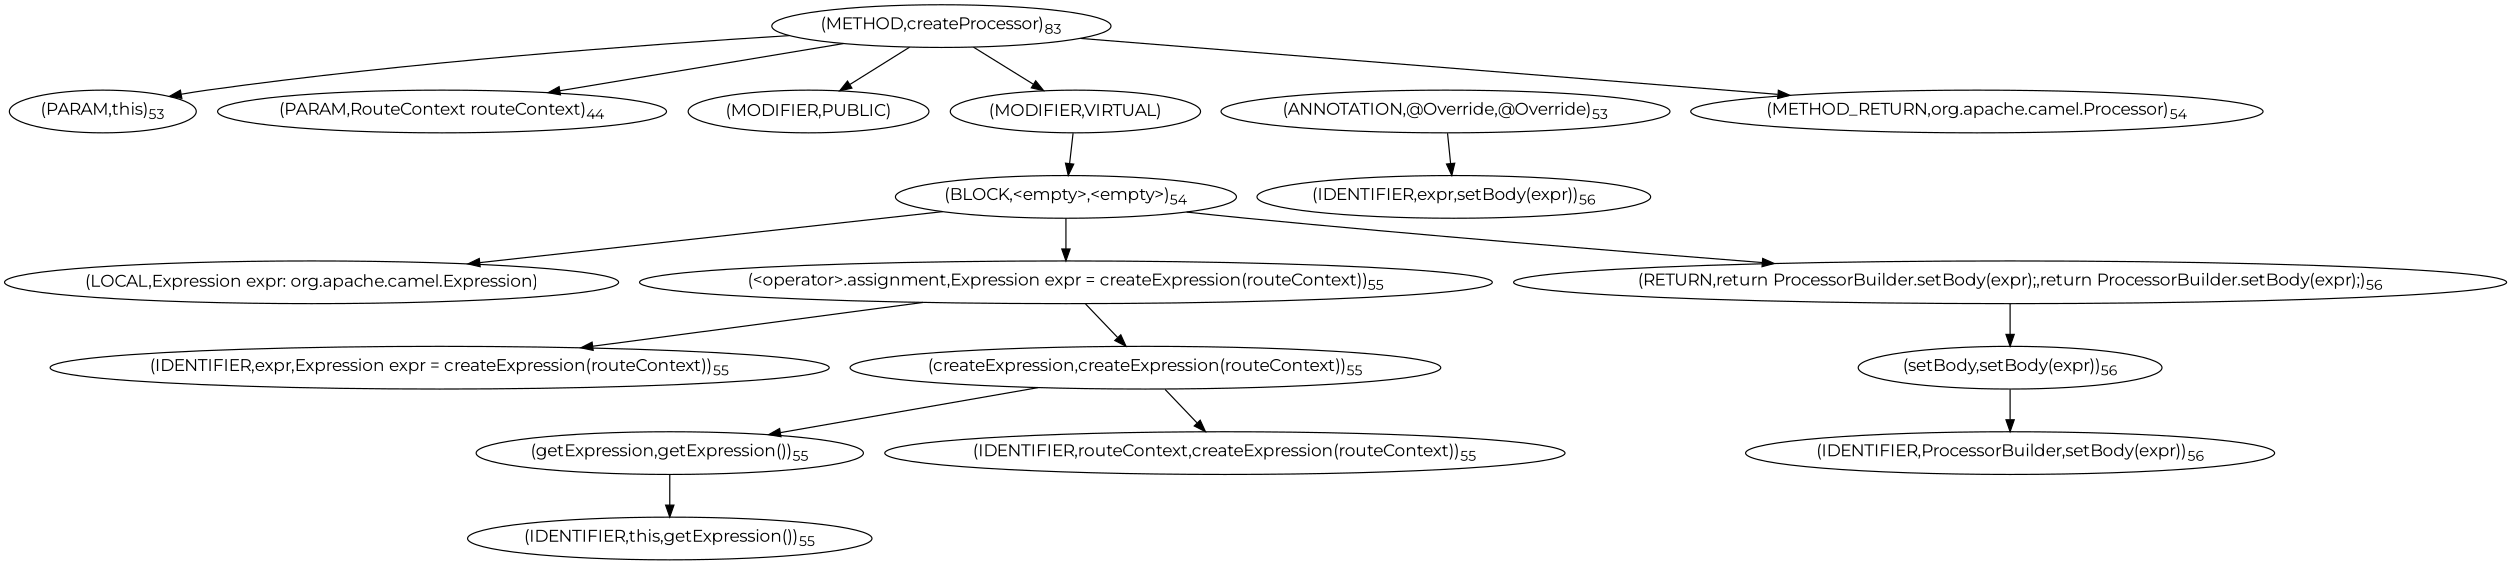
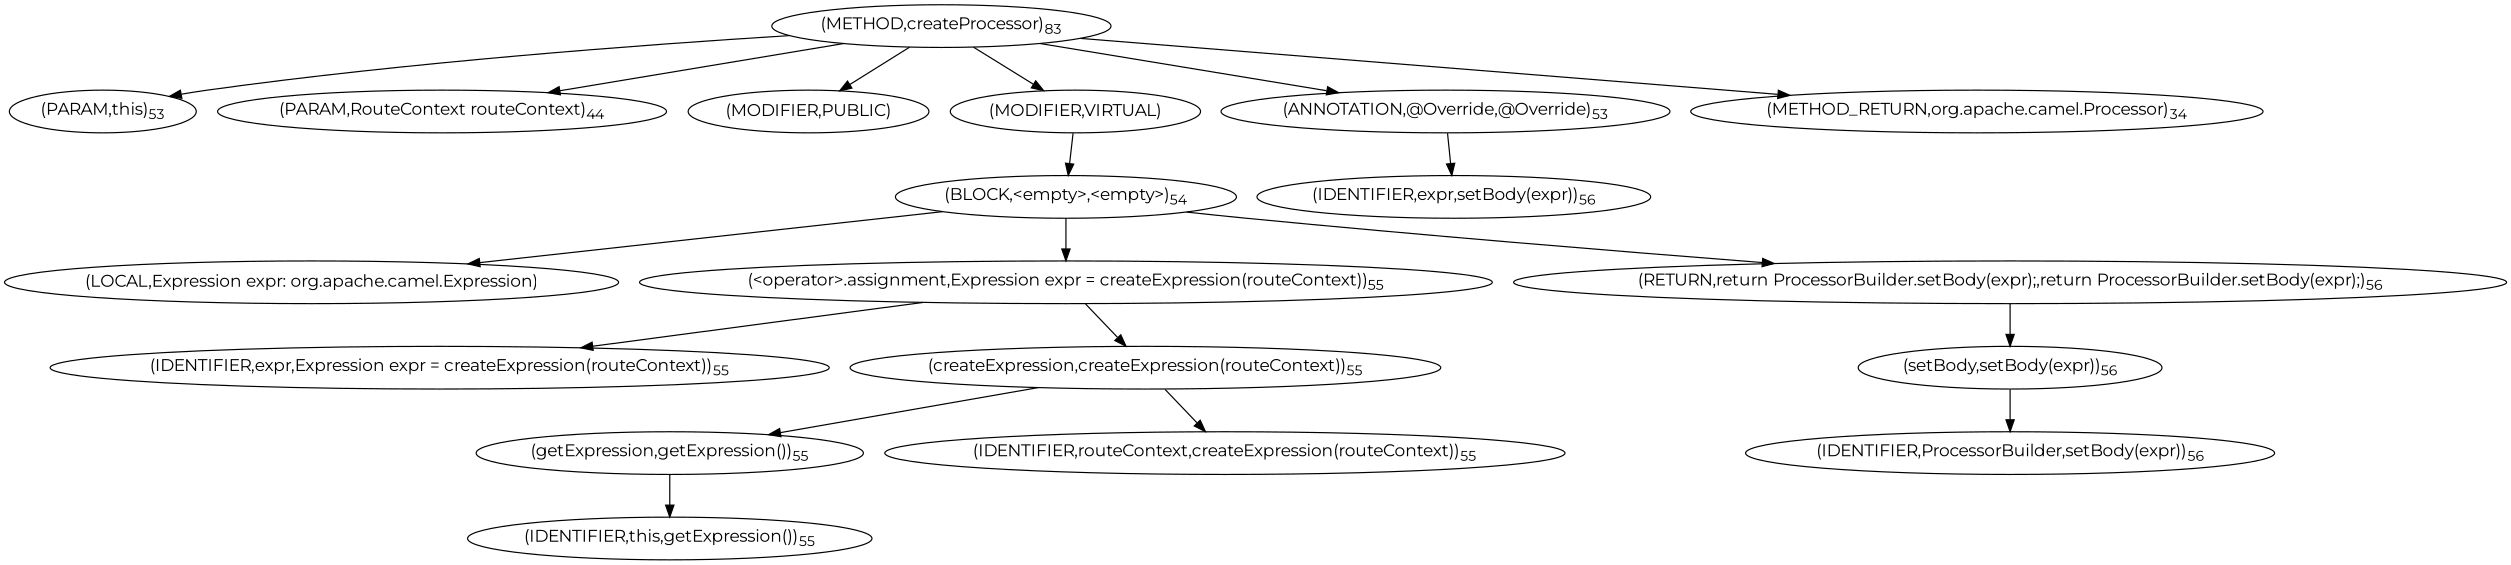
edge "(METHOD,createProcessor)" -> "(ANNOTATION,@Override,@Override)": added
node "(METHOD_RETURN,org.apache.camel.Processor)": text "54" -> "34"
